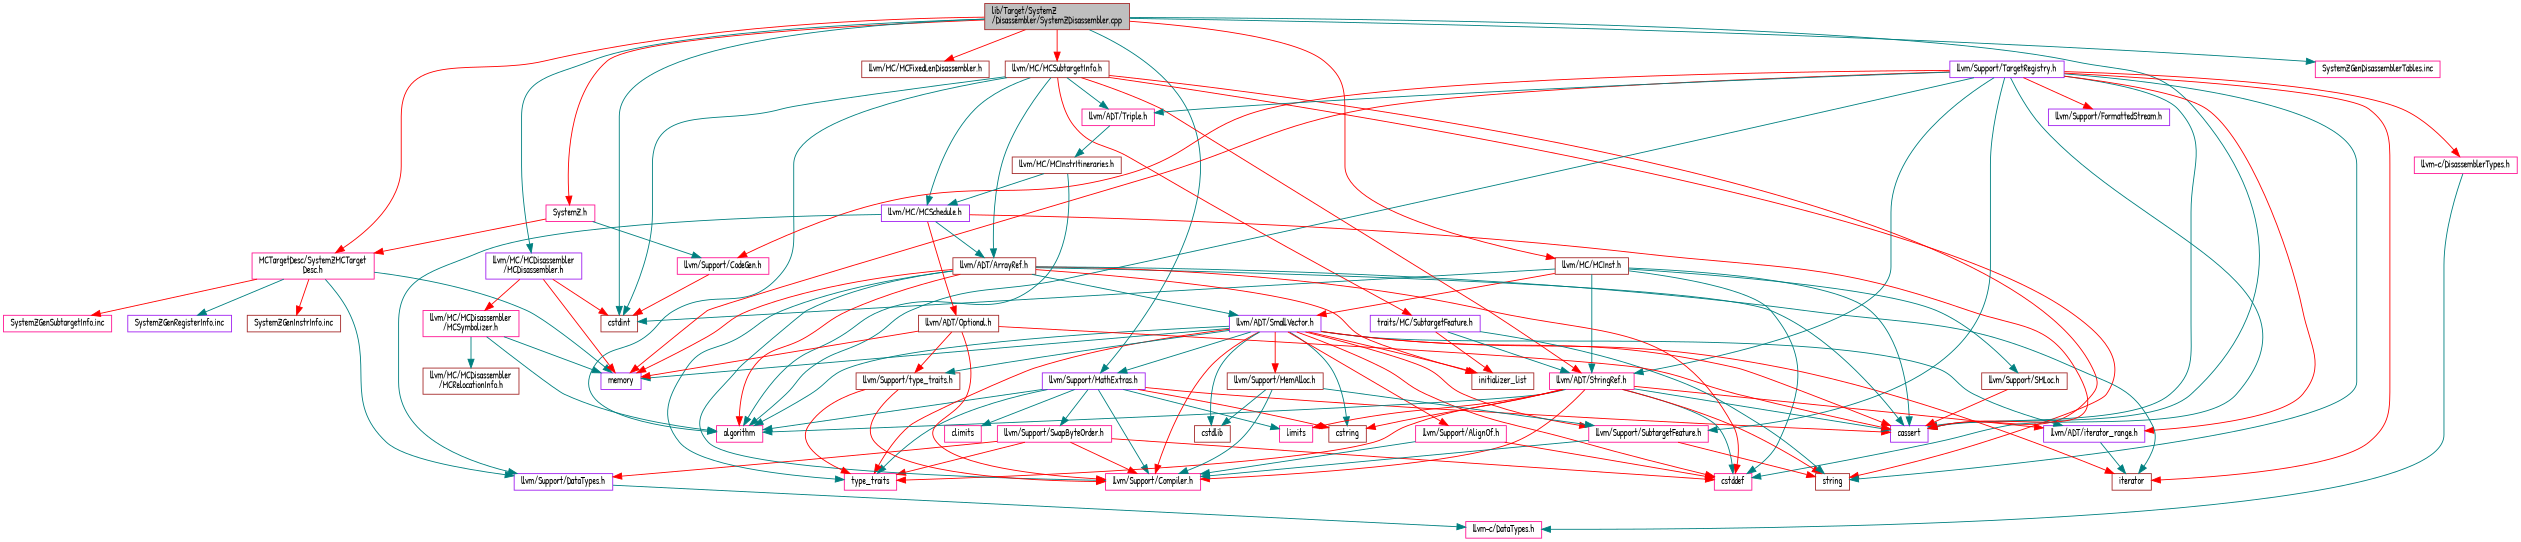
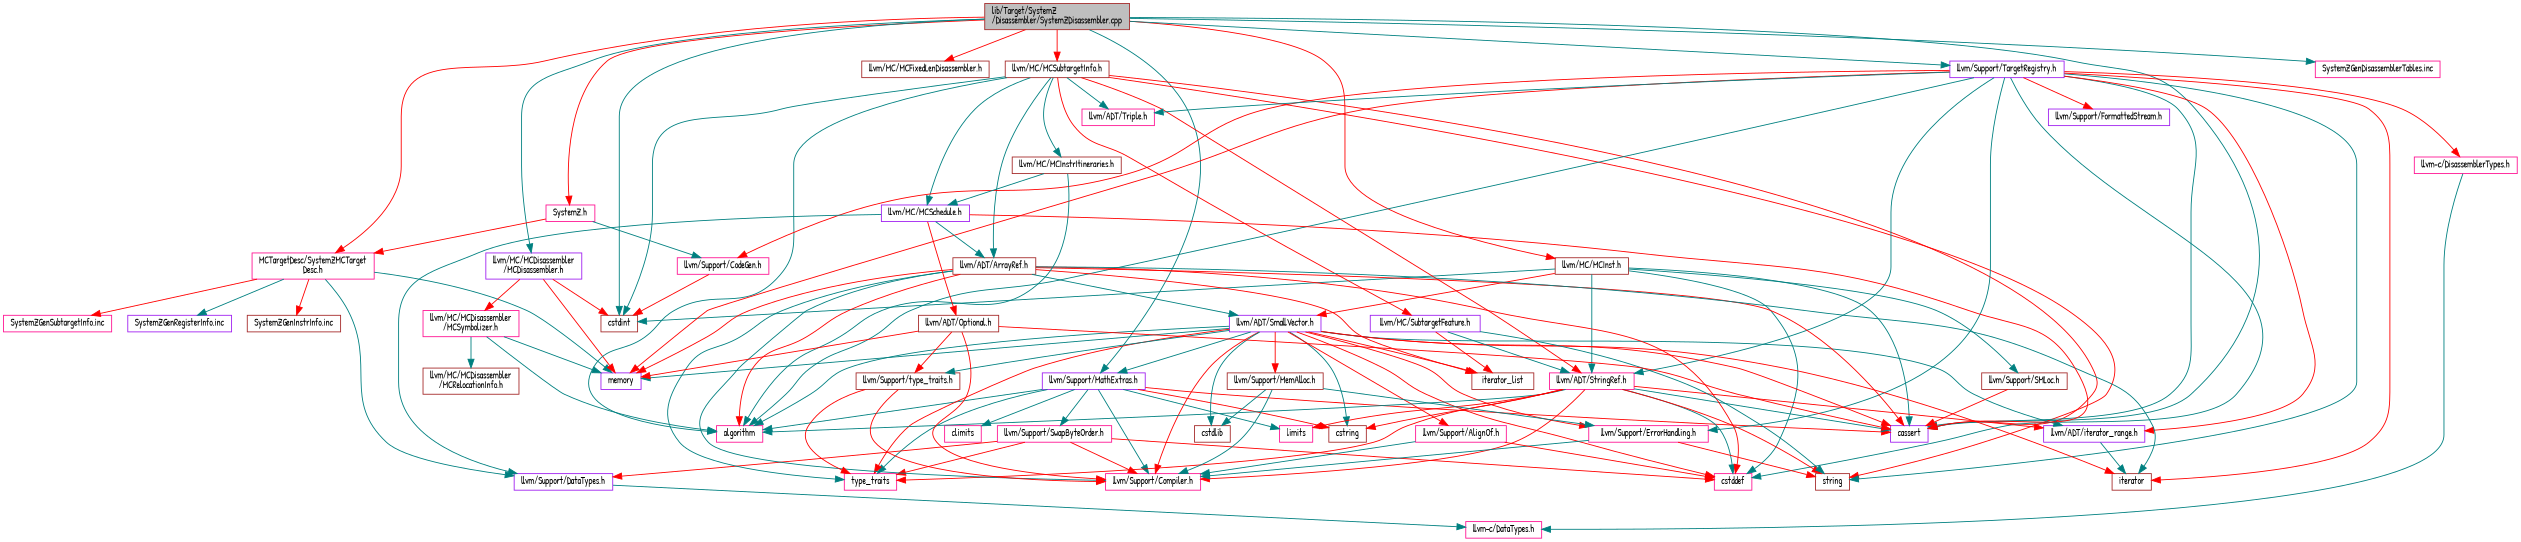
edge "lib/Target/SystemZ /Disassembler/SystemZDisassembler.cpp" -> "llvm/Support/TargetRegistry.h": added
edge "llvm/ADT/Triple.h" -> "llvm/MC/MCInstrItineraries.h": now "llvm/MC/MCSubtargetInfo.h" -> "llvm/MC/MCInstrItineraries.h"
edge "llvm/ADT/ArrayRef.h" -> "cassert": color teal -> red
node "traits/MC/SubtargetFeature.h": label "traits/MC/SubtargetFeature.h" -> "llvm/MC/SubtargetFeature.h"
node "initializer_list": label "initializer_list" -> "iterator_list"
node "llvm/Support/SubtargetFeature.h": label "llvm/Support/SubtargetFeature.h" -> "llvm/Support/ErrorHandling.h"
